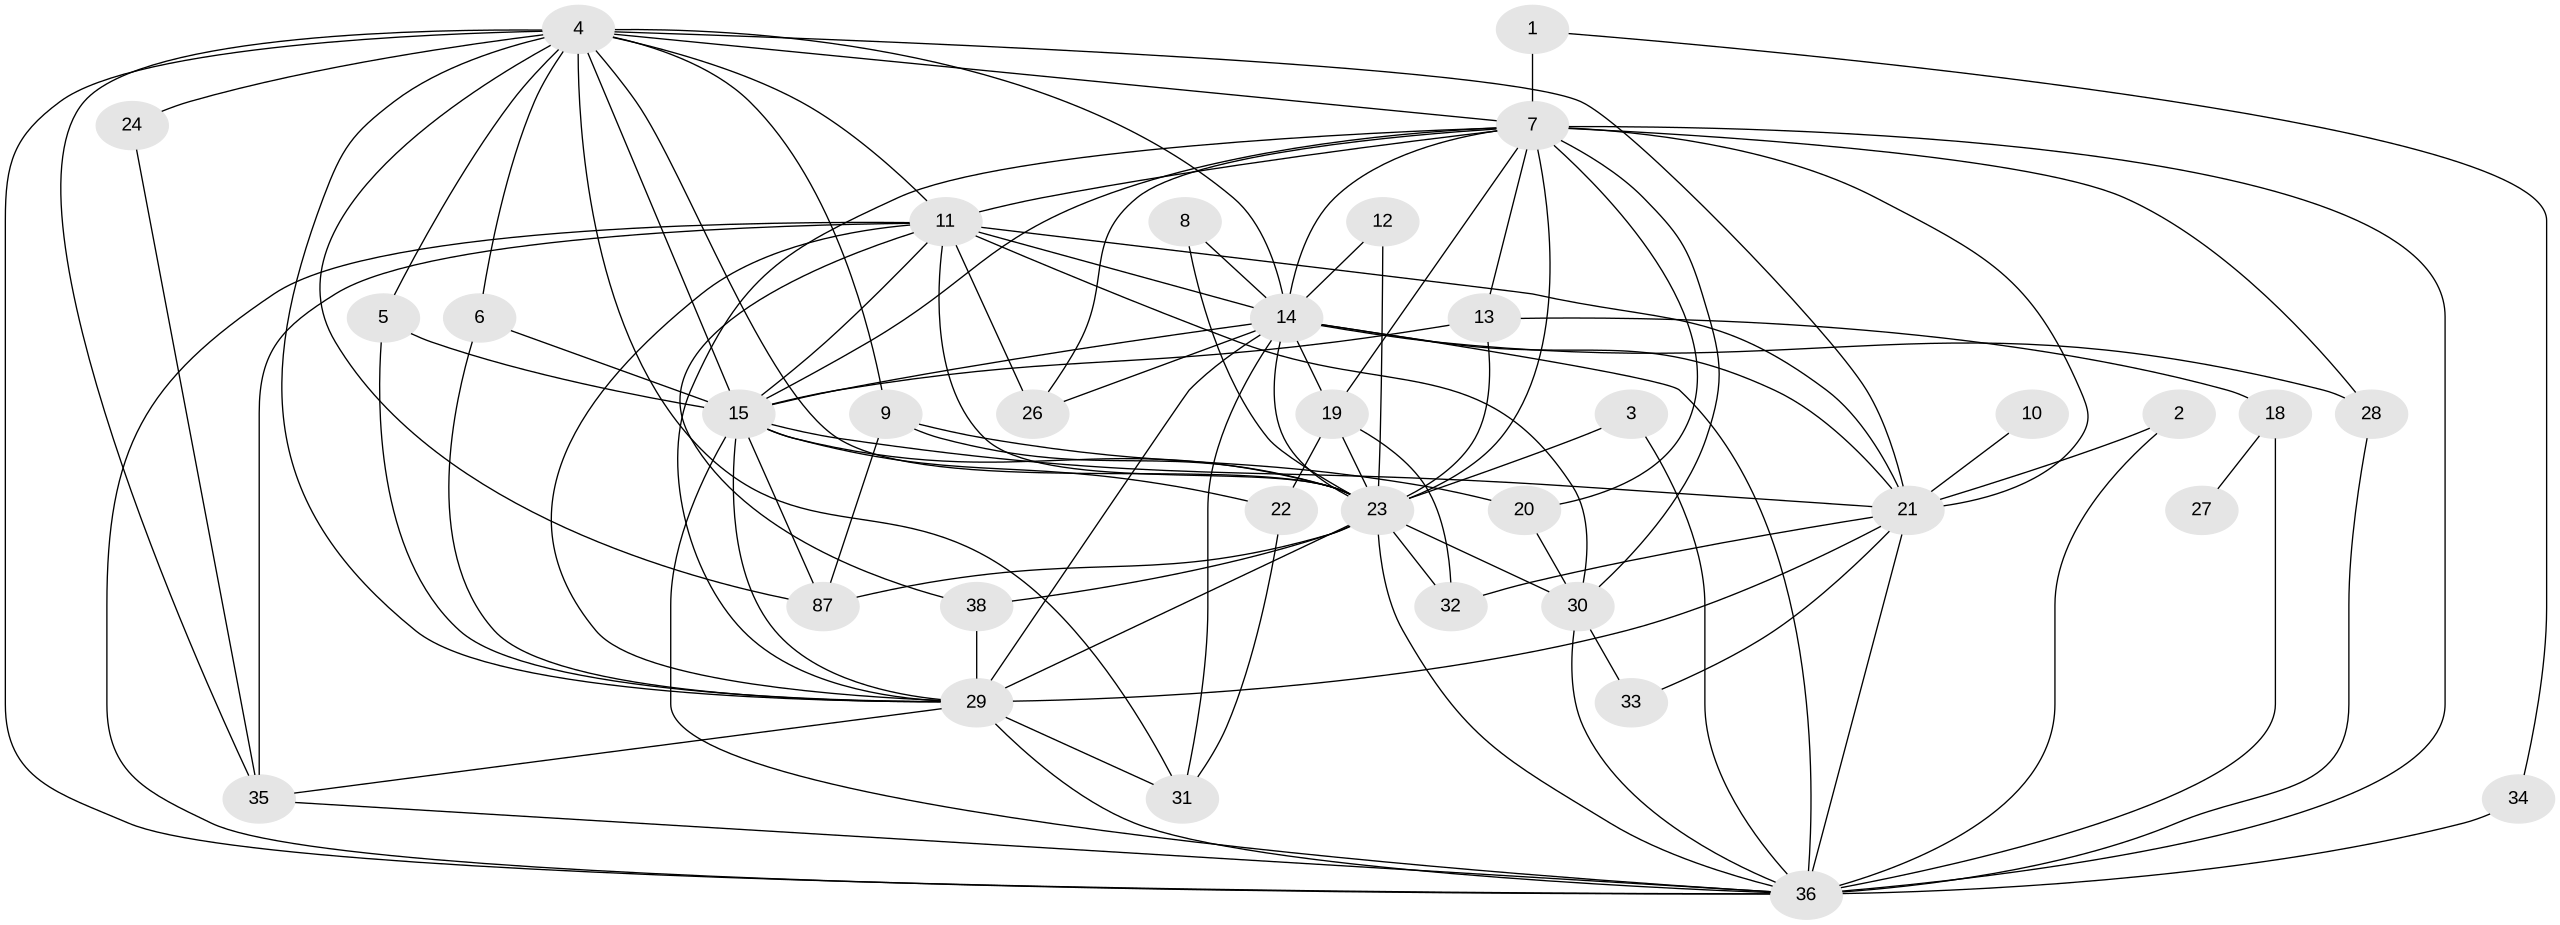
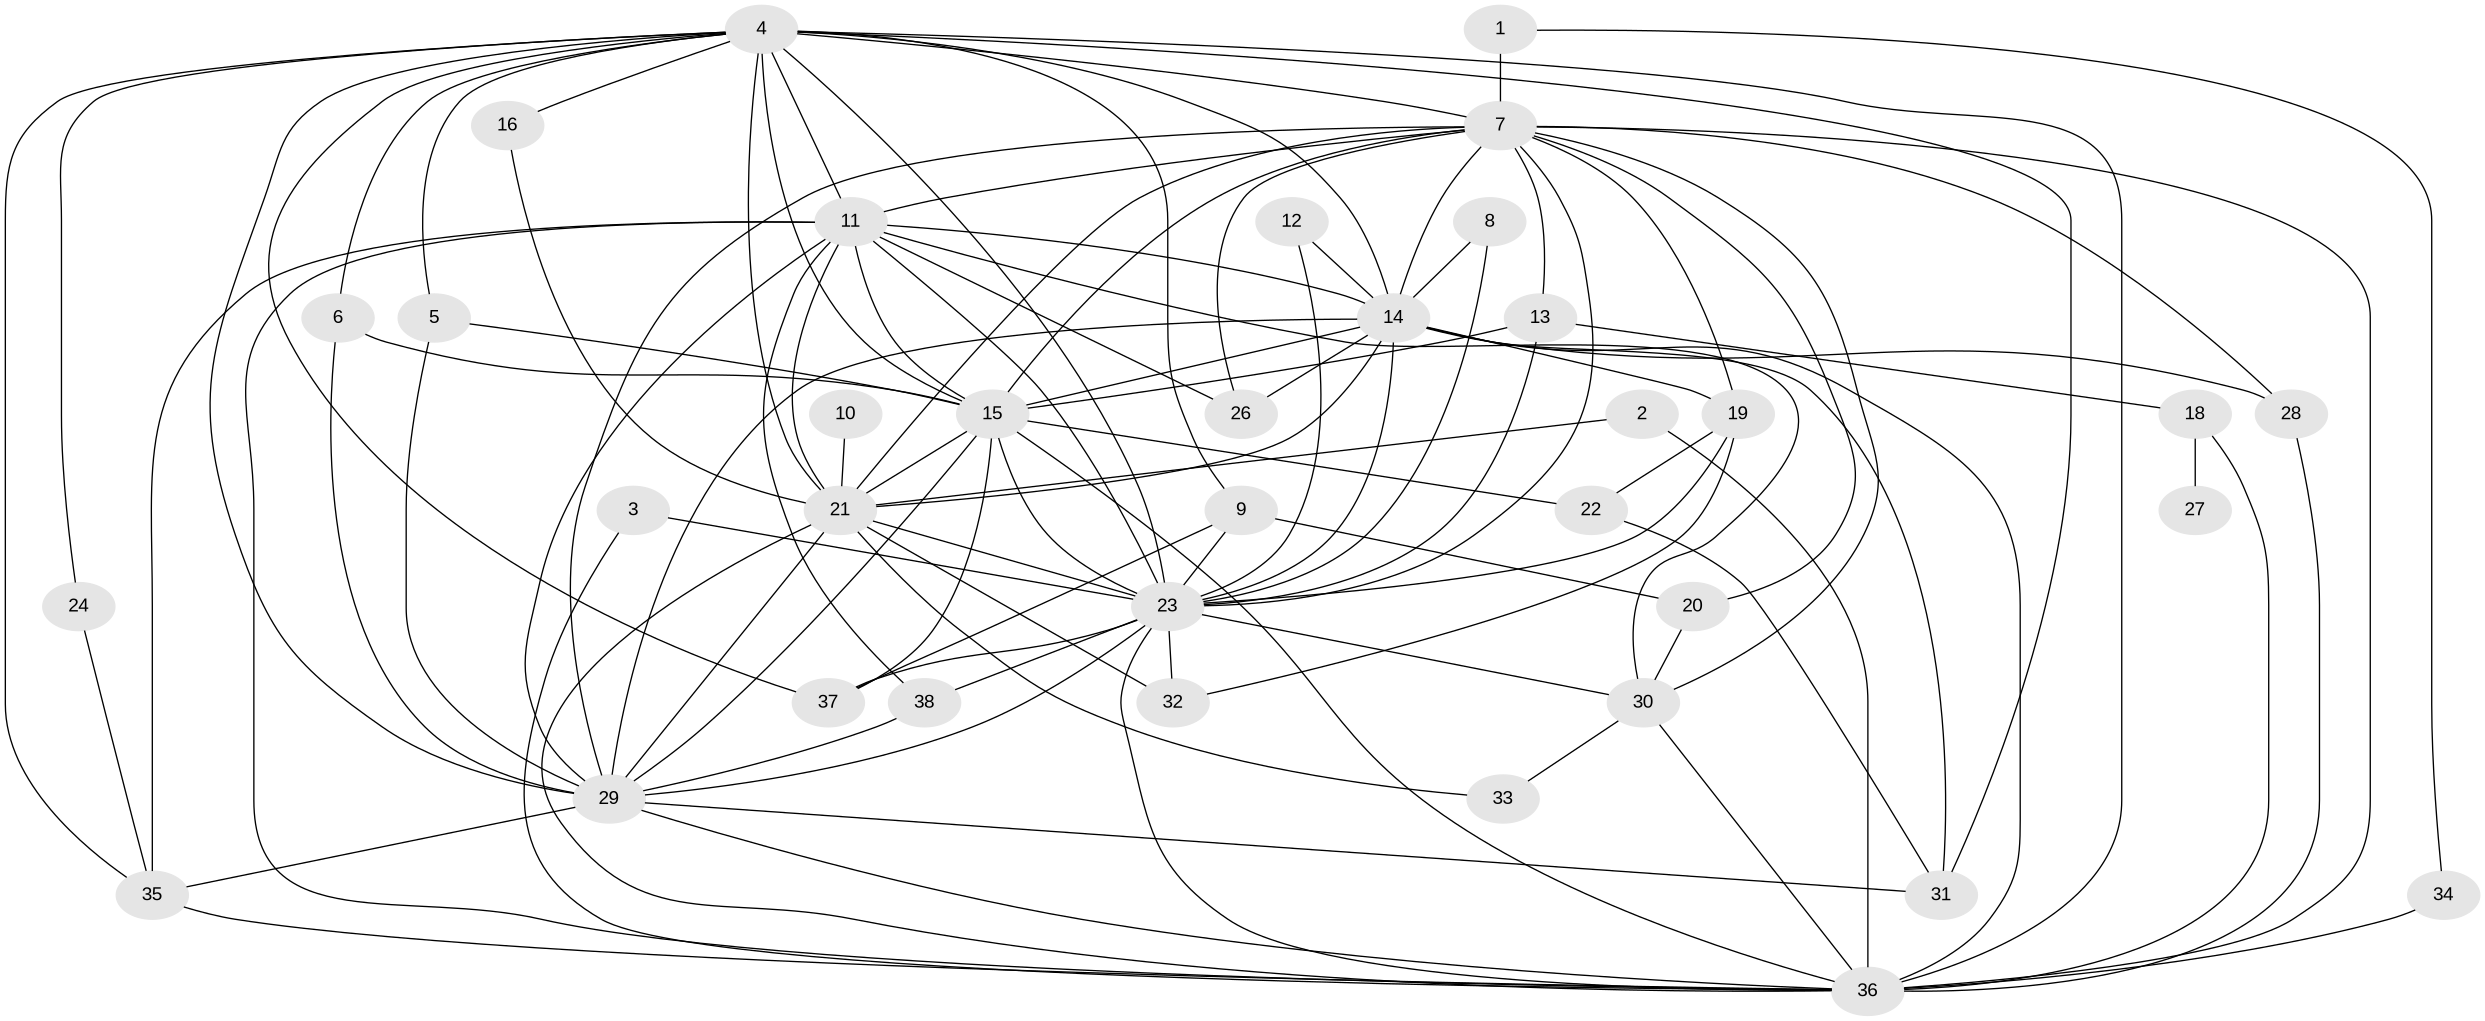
node "16": added
edge "21" -- "23": added
node "87": label "87" -> "37"
